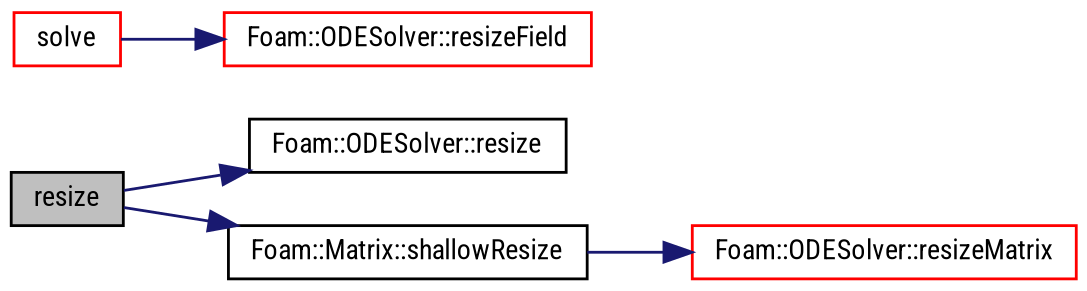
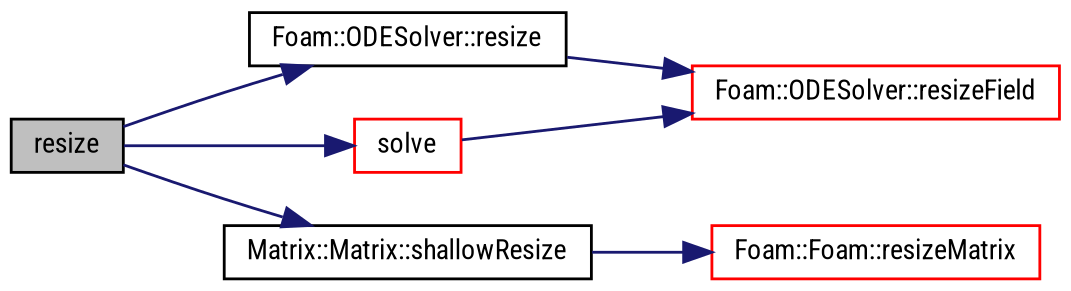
edge "Foam::ODESolver::resize" -> "Foam::ODESolver::resizeField": added
edge "resize" -> "solve": added
node "Foam::Matrix::shallowResize": label "Foam::Matrix::shallowResize" -> "Matrix::Matrix::shallowResize"
node "Foam::ODESolver::resizeMatrix": label "Foam::ODESolver::resizeMatrix" -> "Foam::Foam::resizeMatrix"
